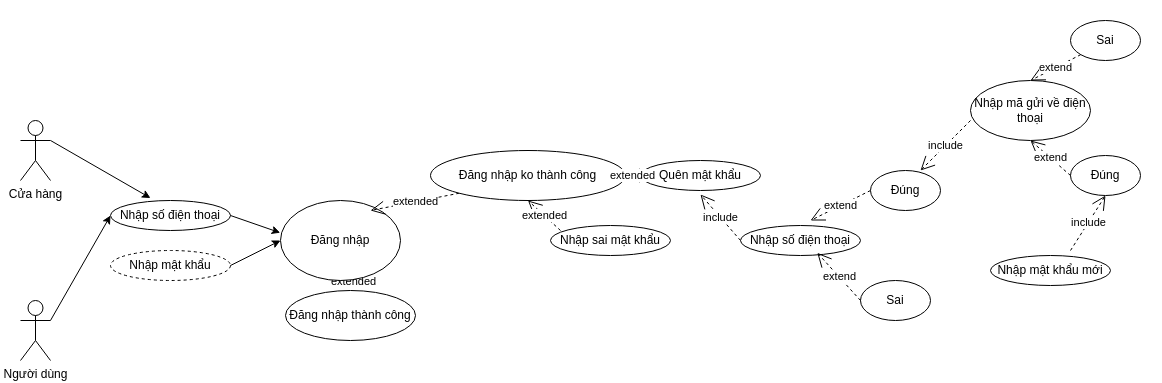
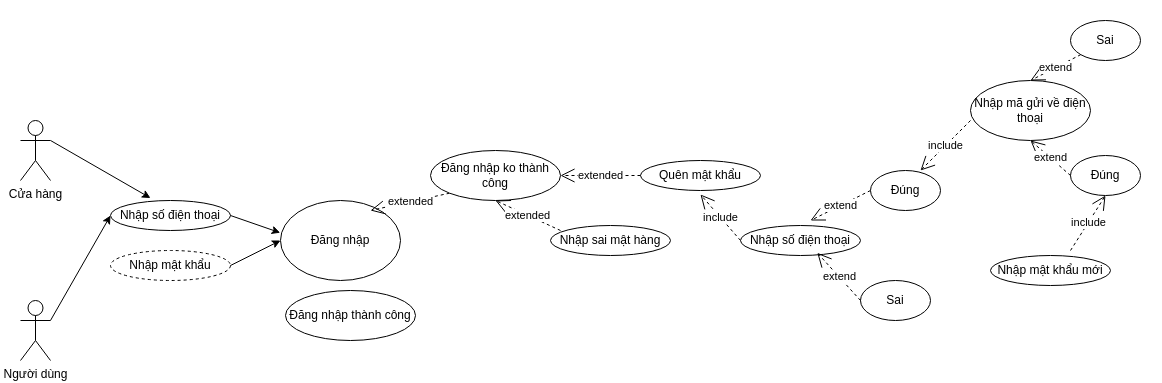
node "Đăng nhập ko thành công": size 195x50 -> 130x50
node "Nhập sai mật khẩu": label "Nhập sai mật khẩu" -> "Nhập sai mật hàng"
edge "Đăng nhập thành công" -> "Đăng nhập": removed, label "extended"
